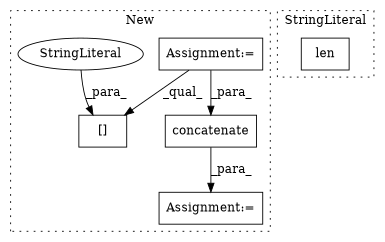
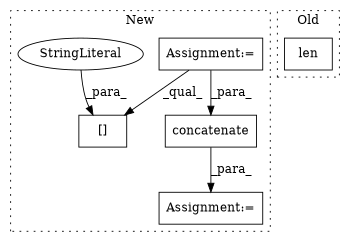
cluster "StringLiteral": label "StringLiteral" -> "Old"
